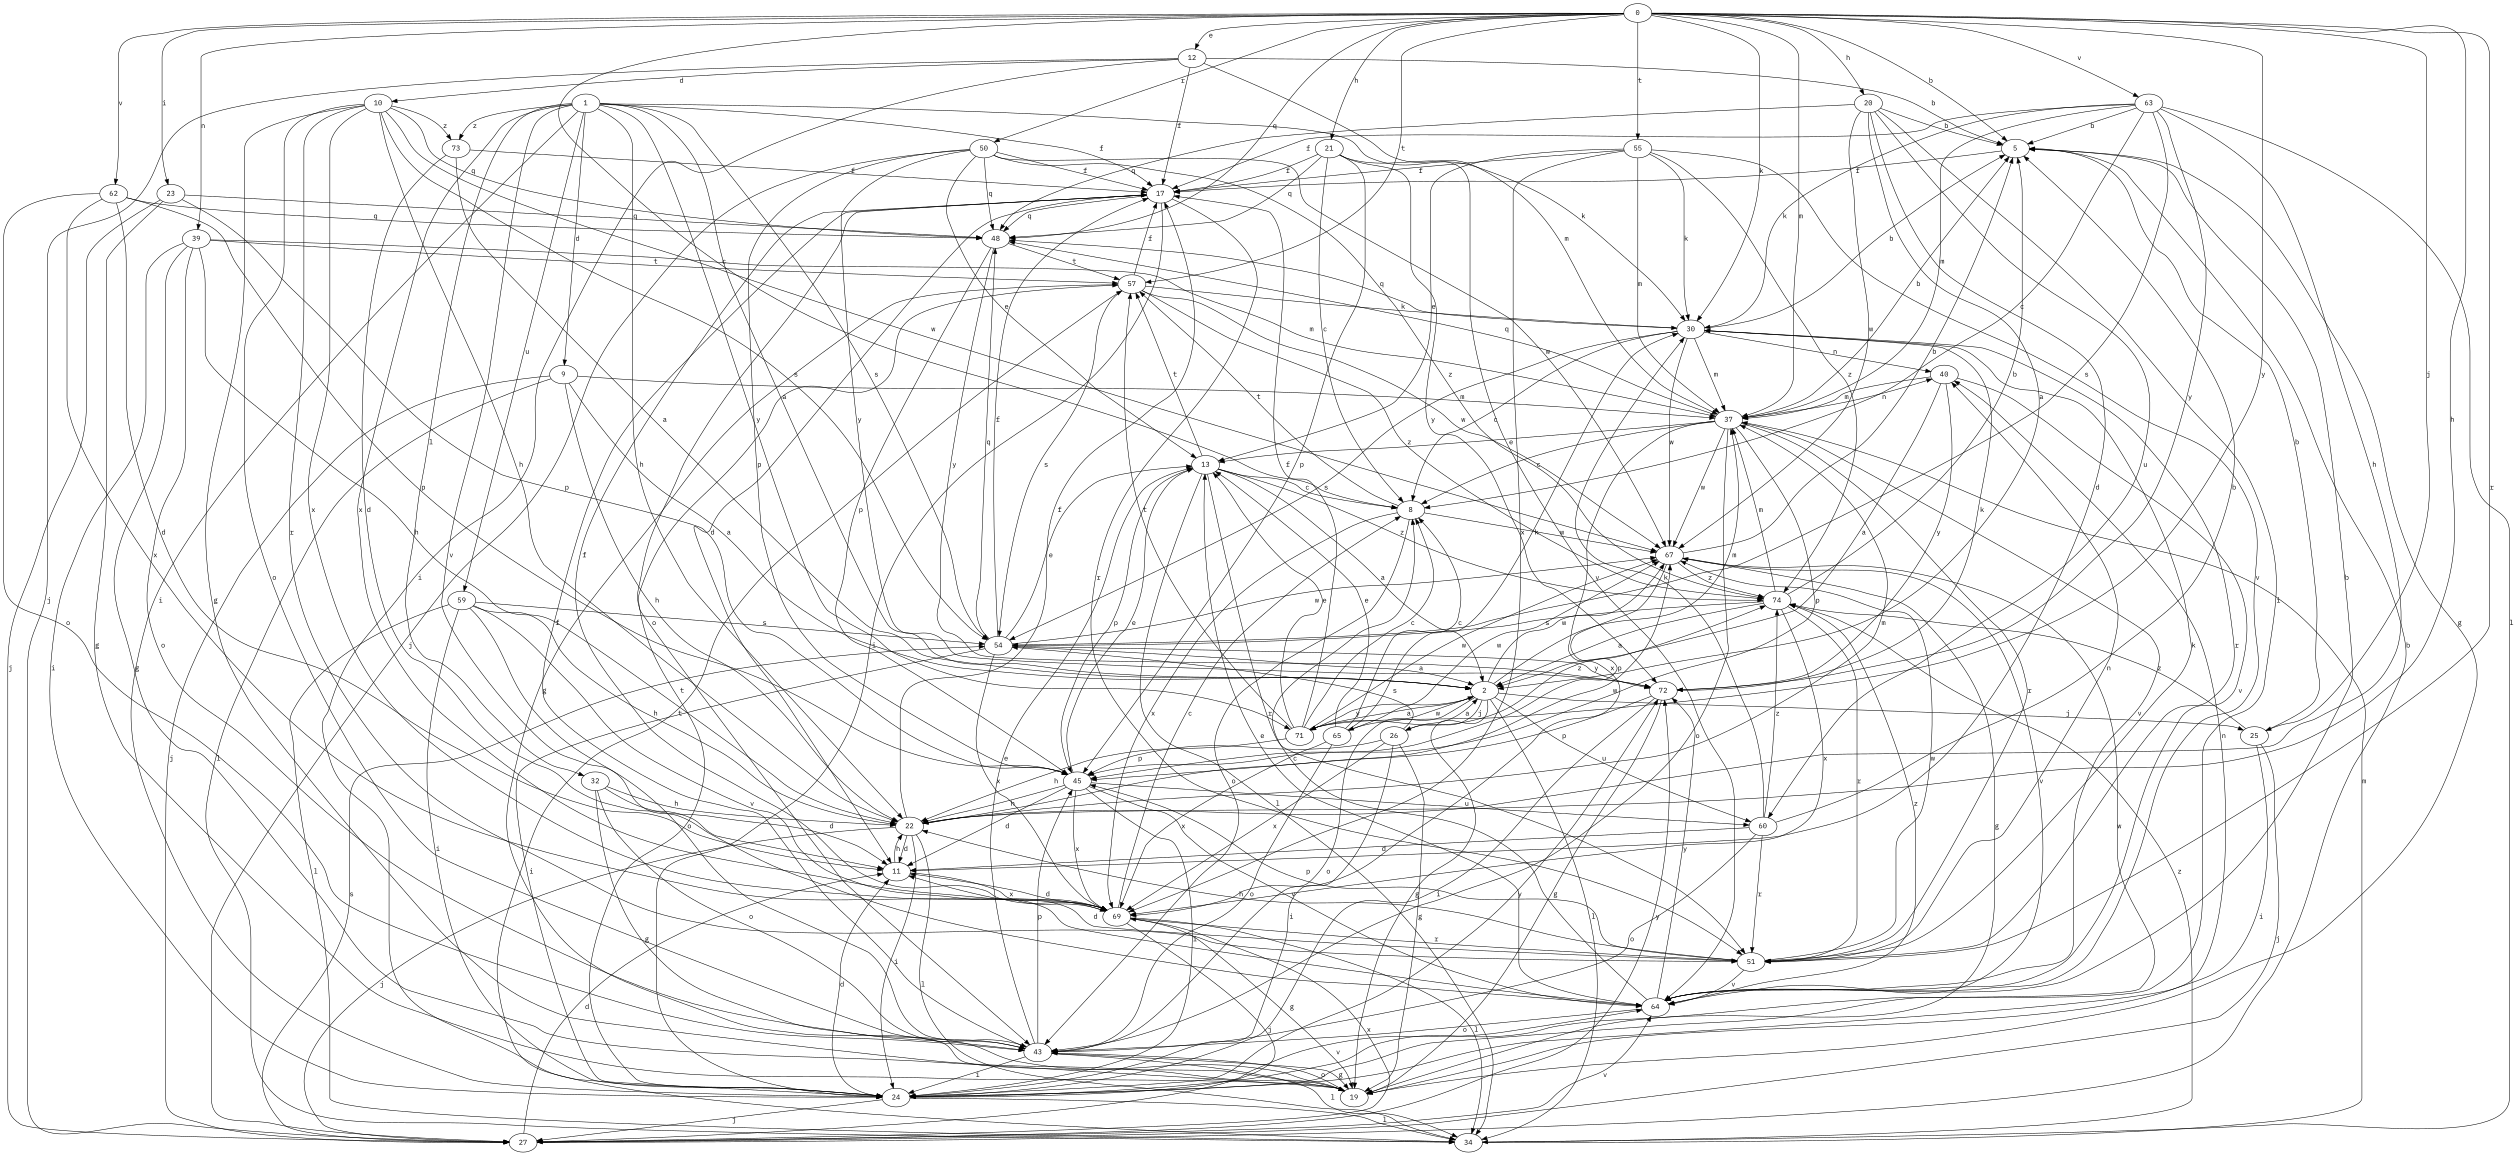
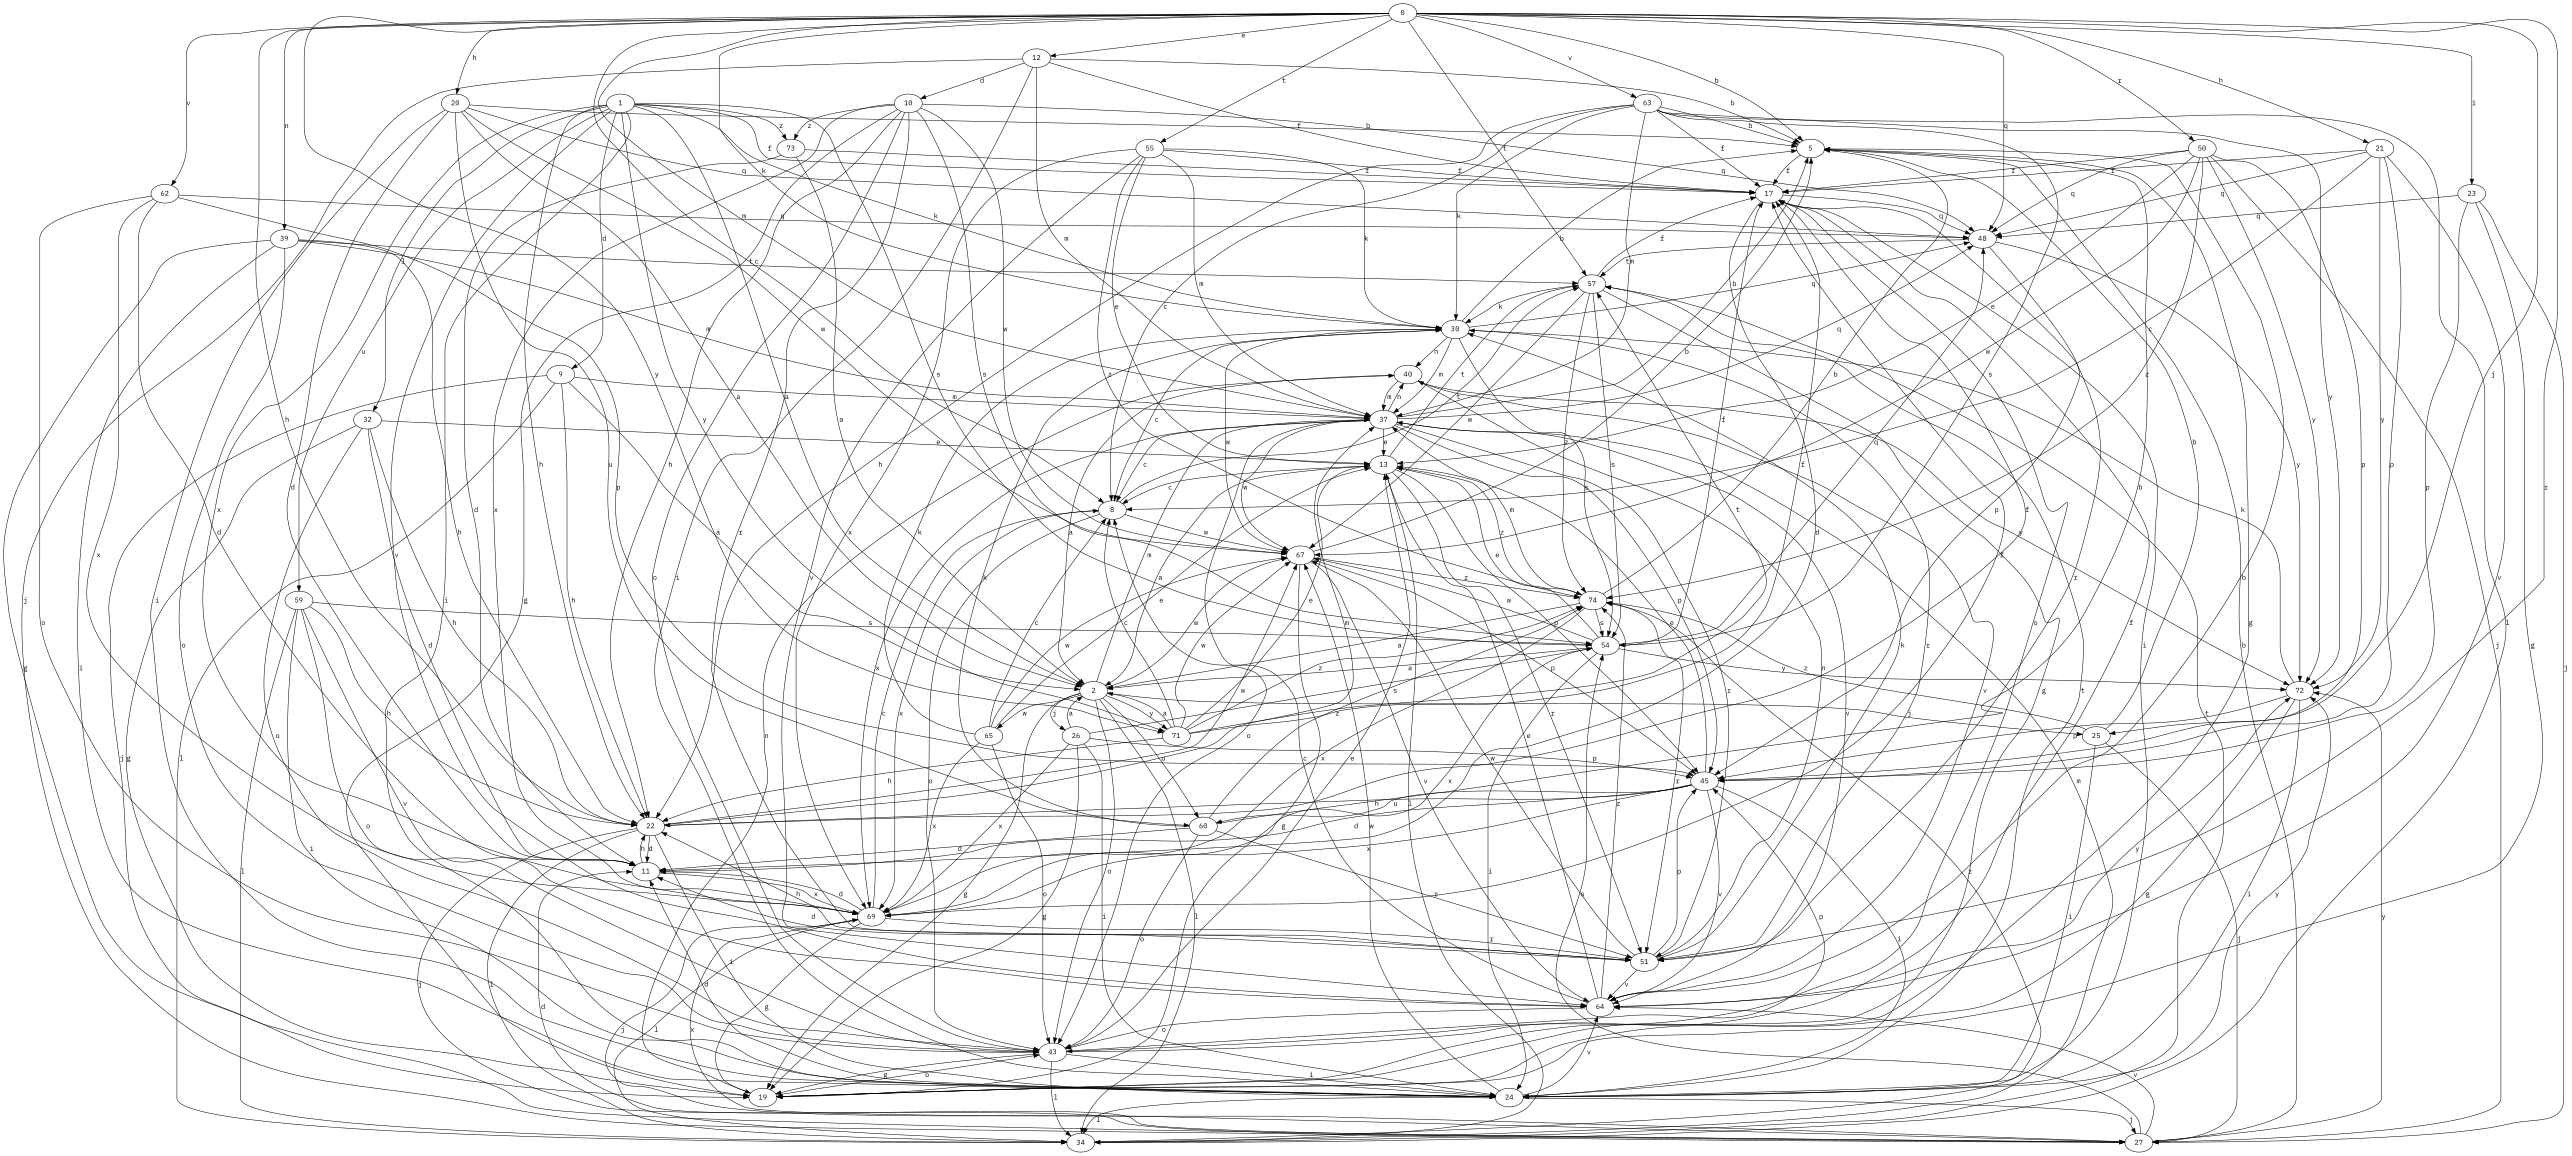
edge "32" -> "13": added, label "e"
